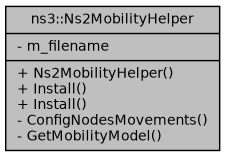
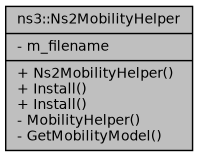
node "ns3::Ns2MobilityHelper": text "- ConfigNodesMovements()" -> "- MobilityHelper()"
